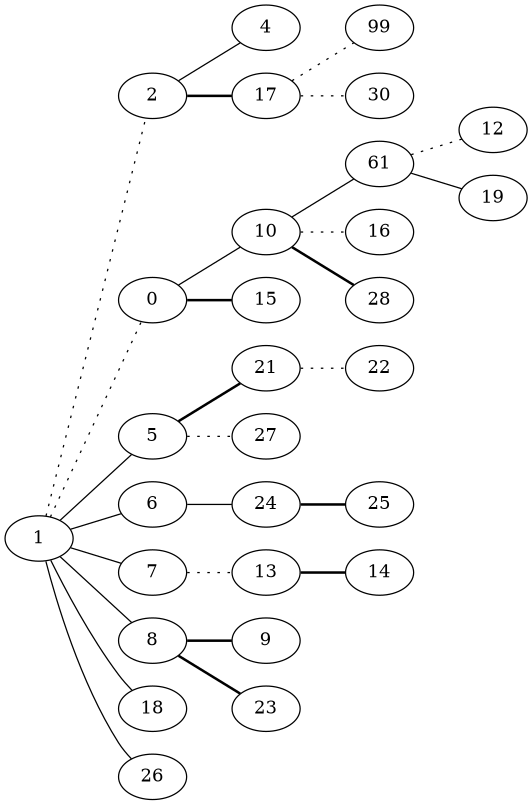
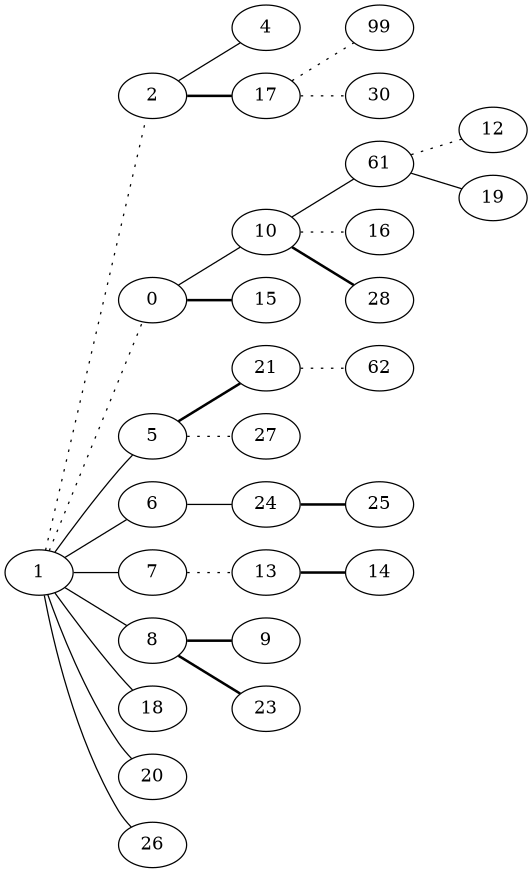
node "22": label "22" -> "62"
node "20": added
